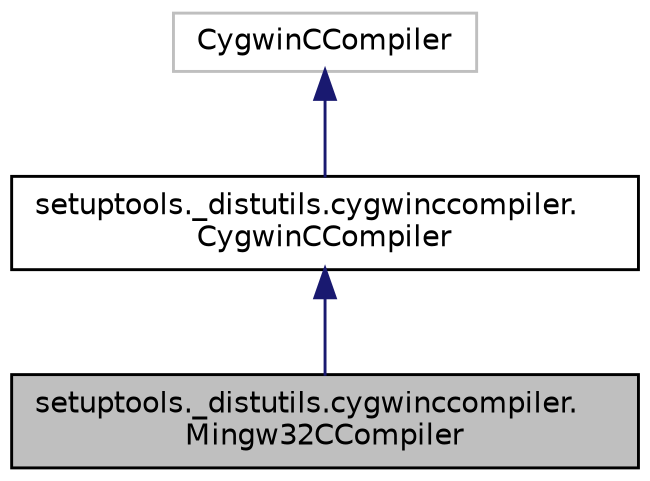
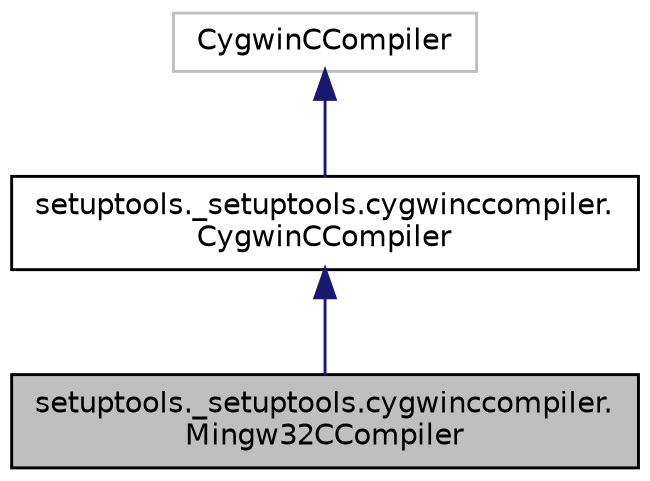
node "setuptools._distutils.cygwinccompiler. CygwinCCompiler": label "setuptools._distutils.cygwinccompiler. CygwinCCompiler" -> "setuptools._setuptools.cygwinccompiler. CygwinCCompiler"
node "setuptools._distutils.cygwinccompiler. Mingw32CCompiler": label "setuptools._distutils.cygwinccompiler. Mingw32CCompiler" -> "setuptools._setuptools.cygwinccompiler. Mingw32CCompiler"
